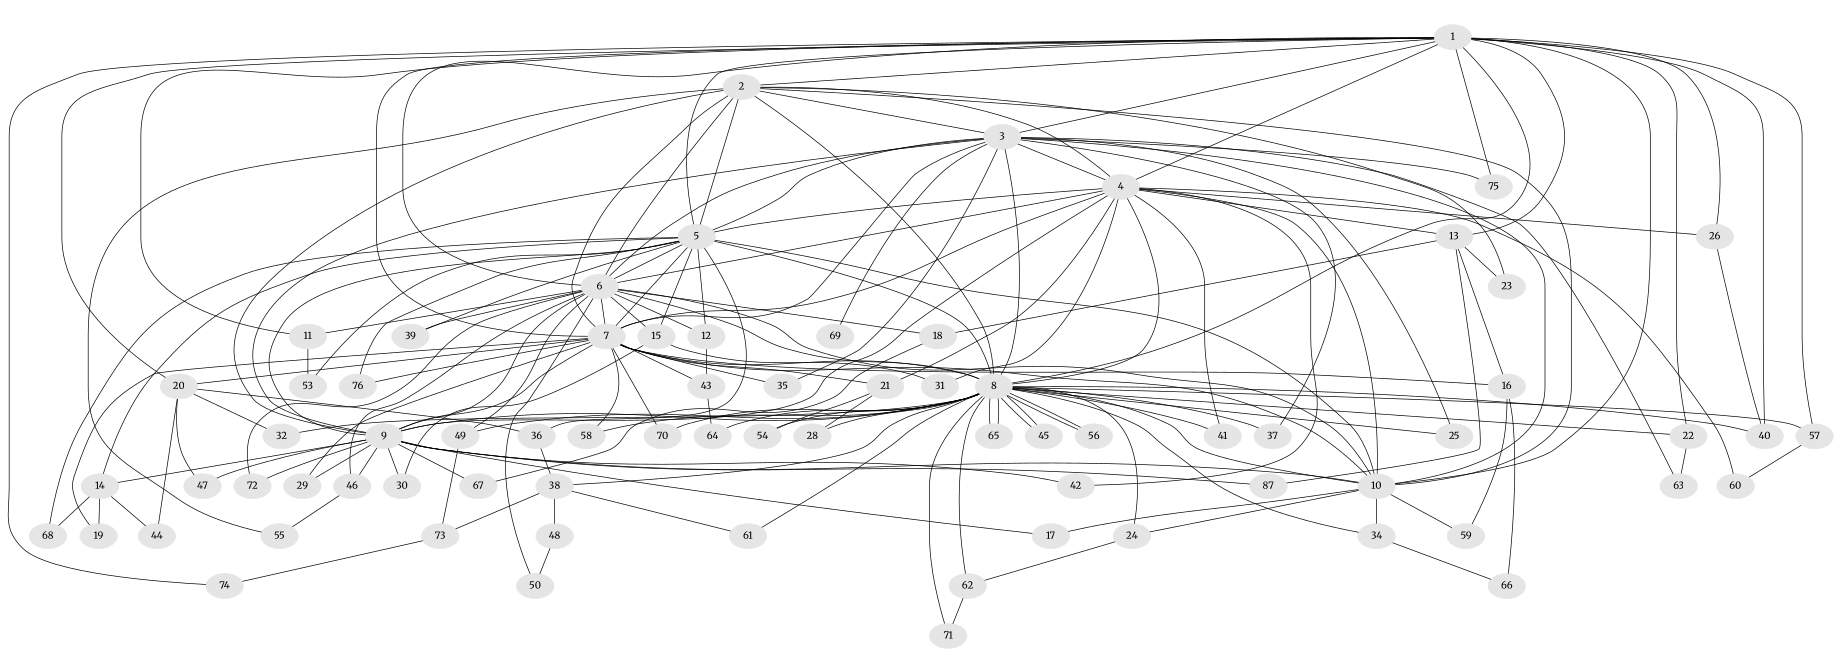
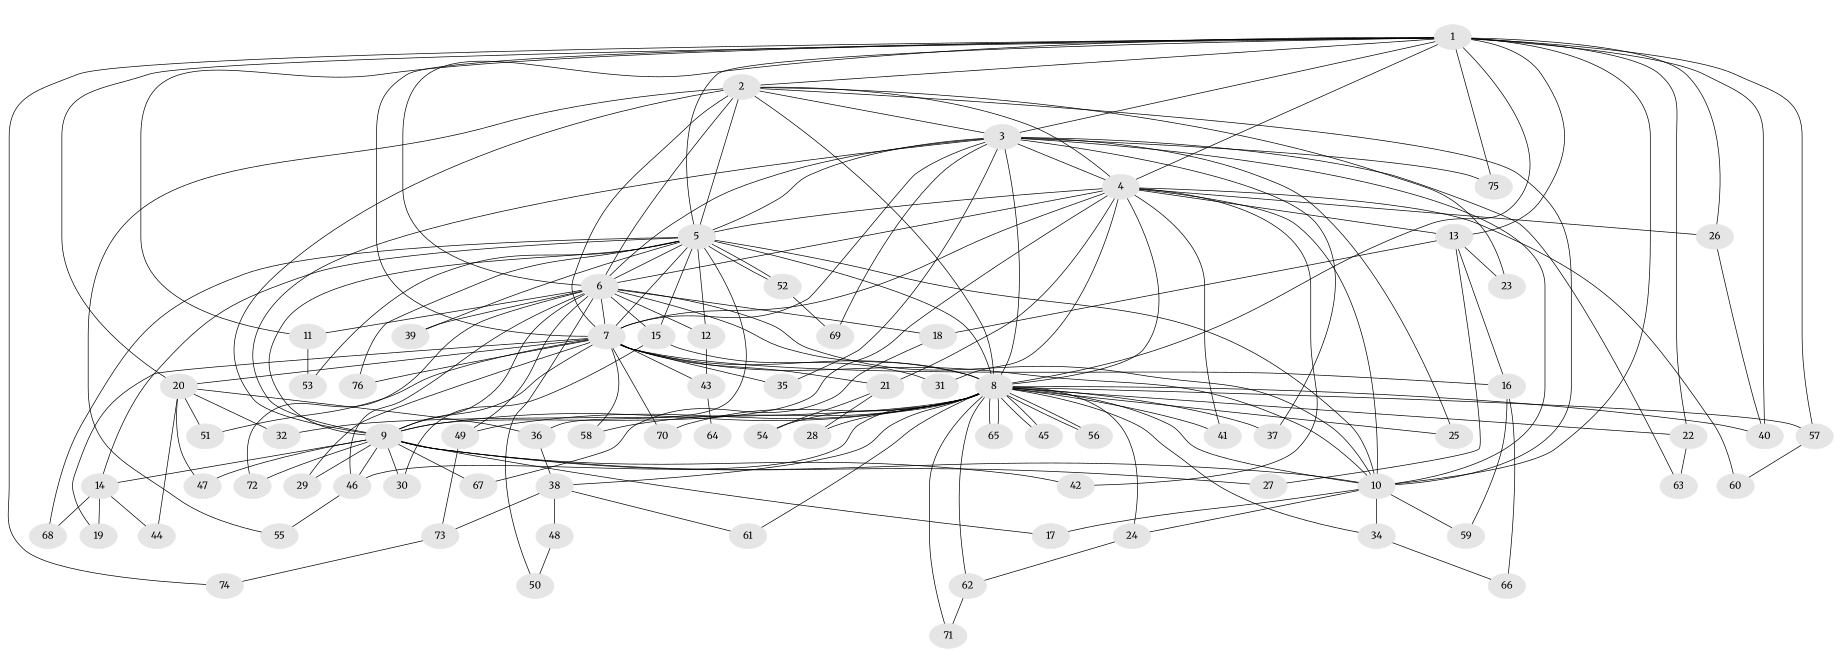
node "52": added
edge "8" -- "64": now "8" -- "46"
node "51": added
node "87": label "87" -> "27"
